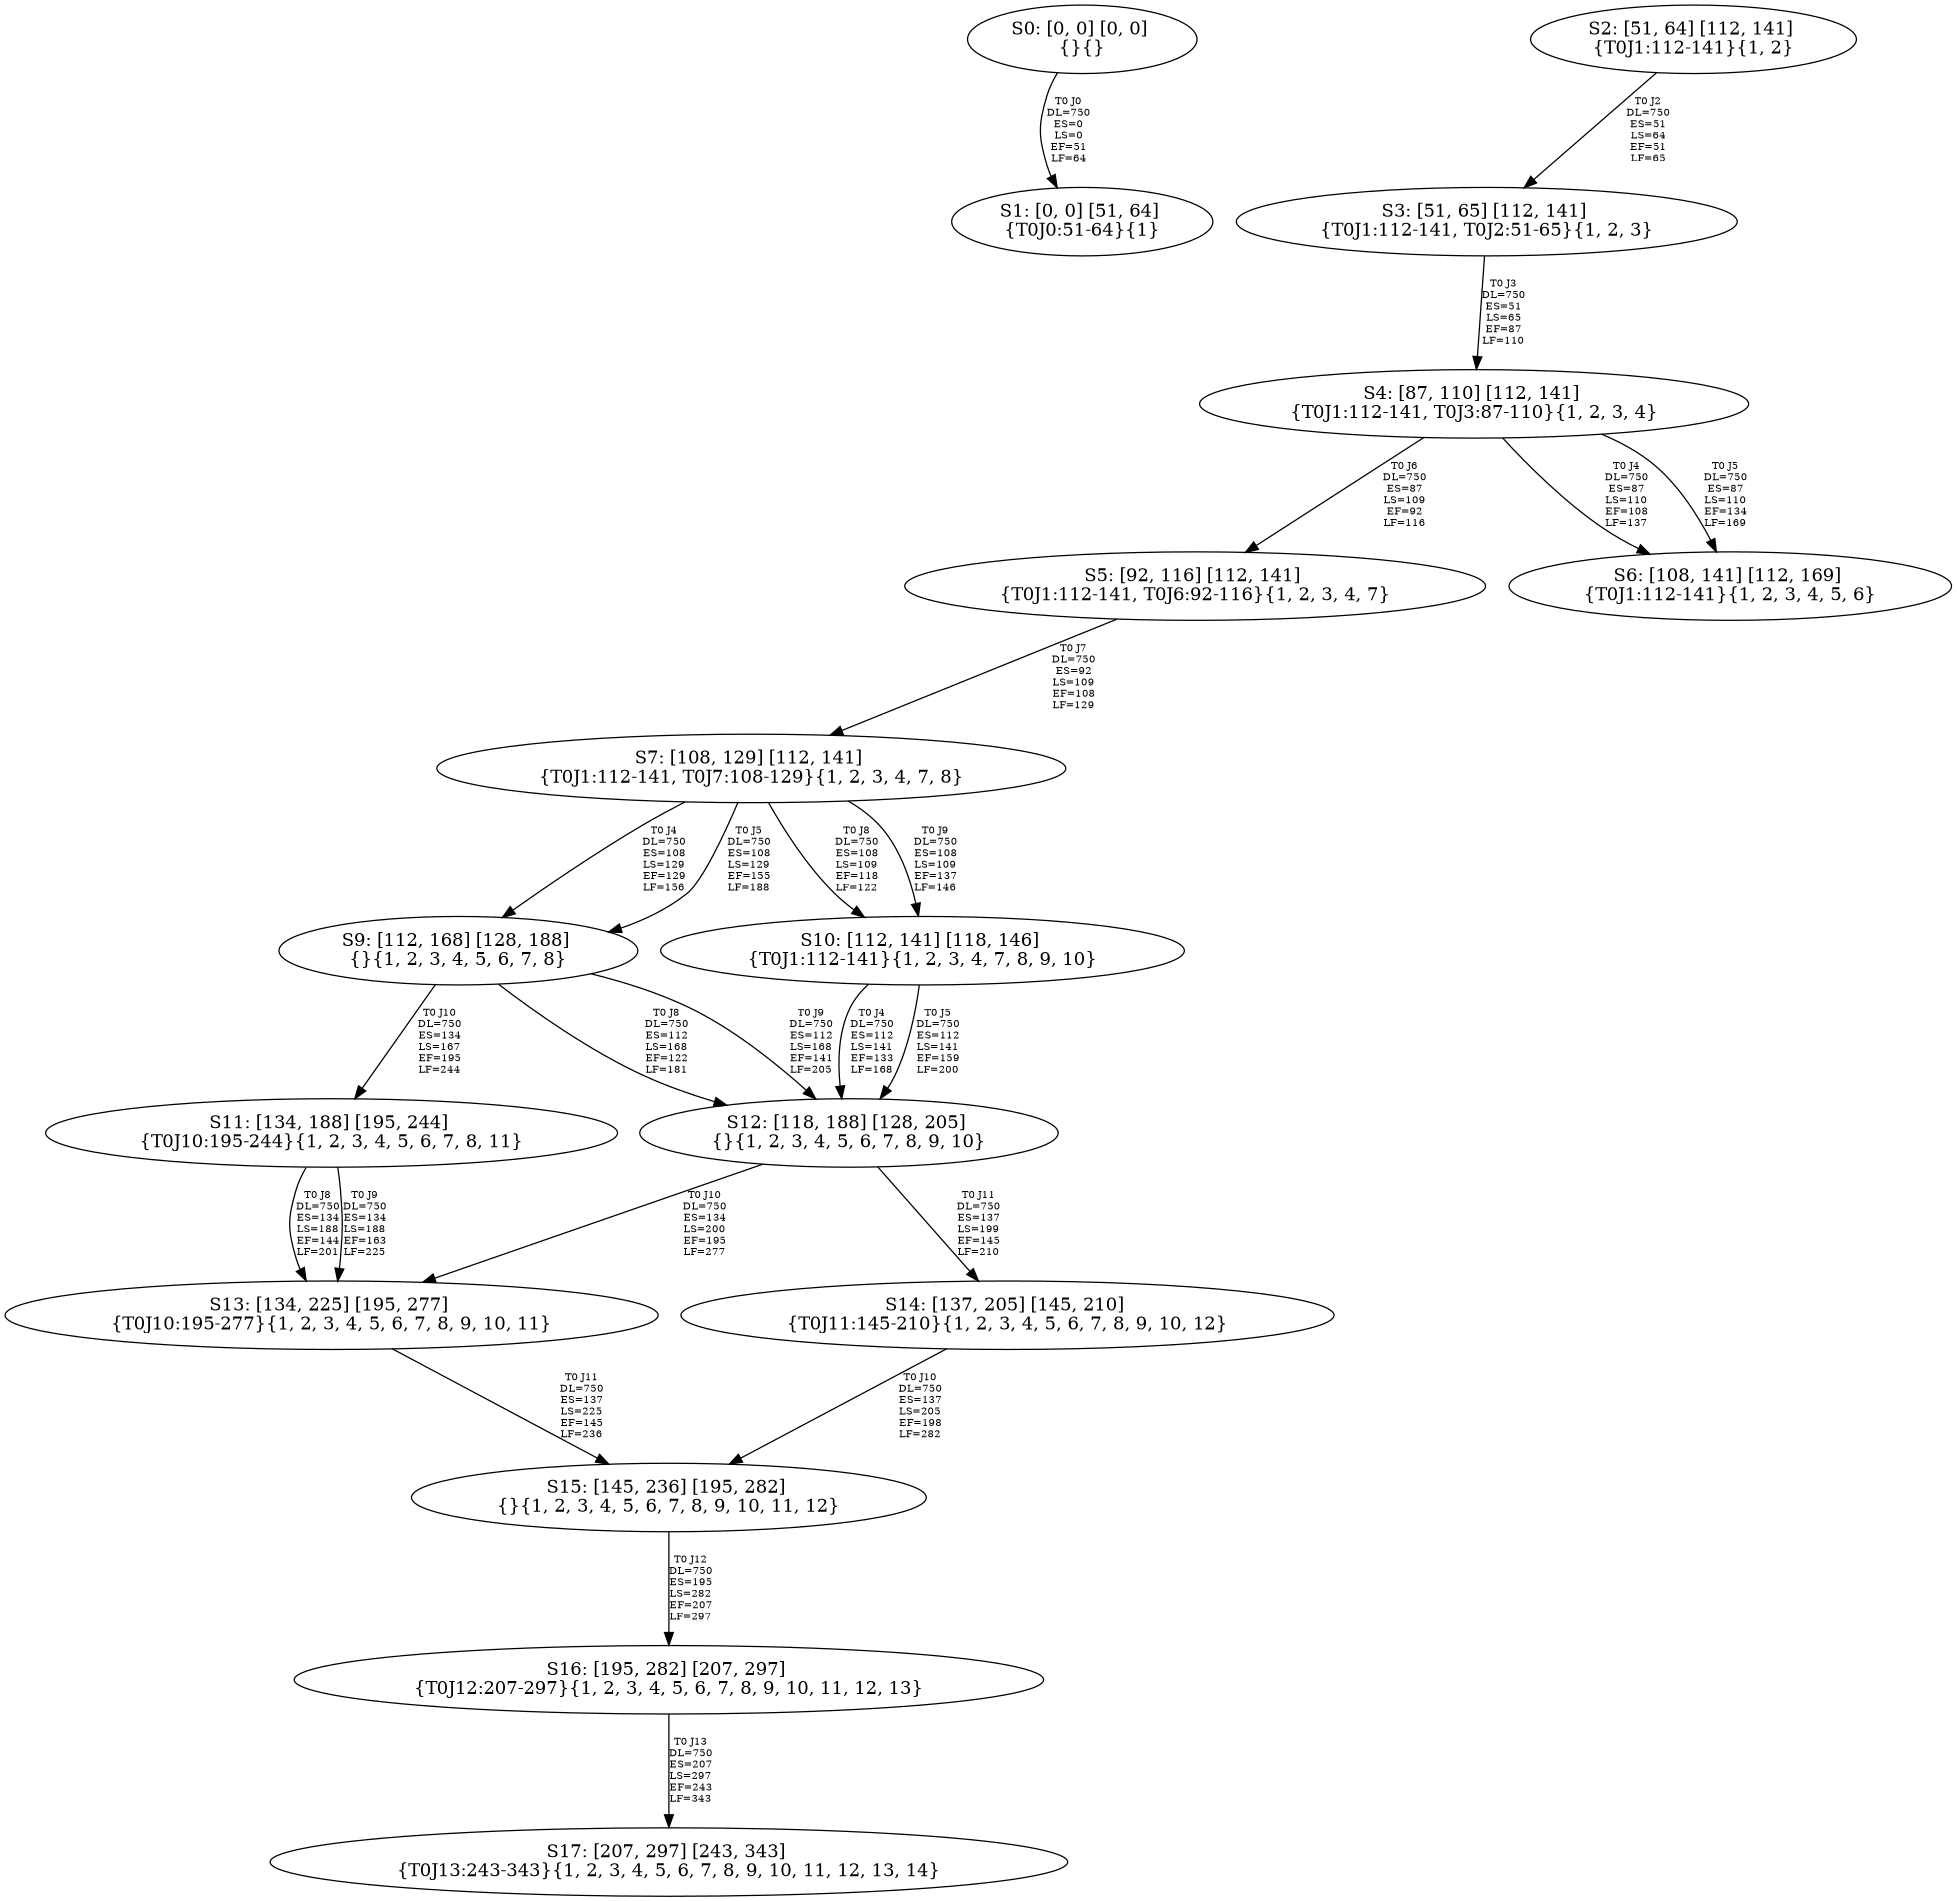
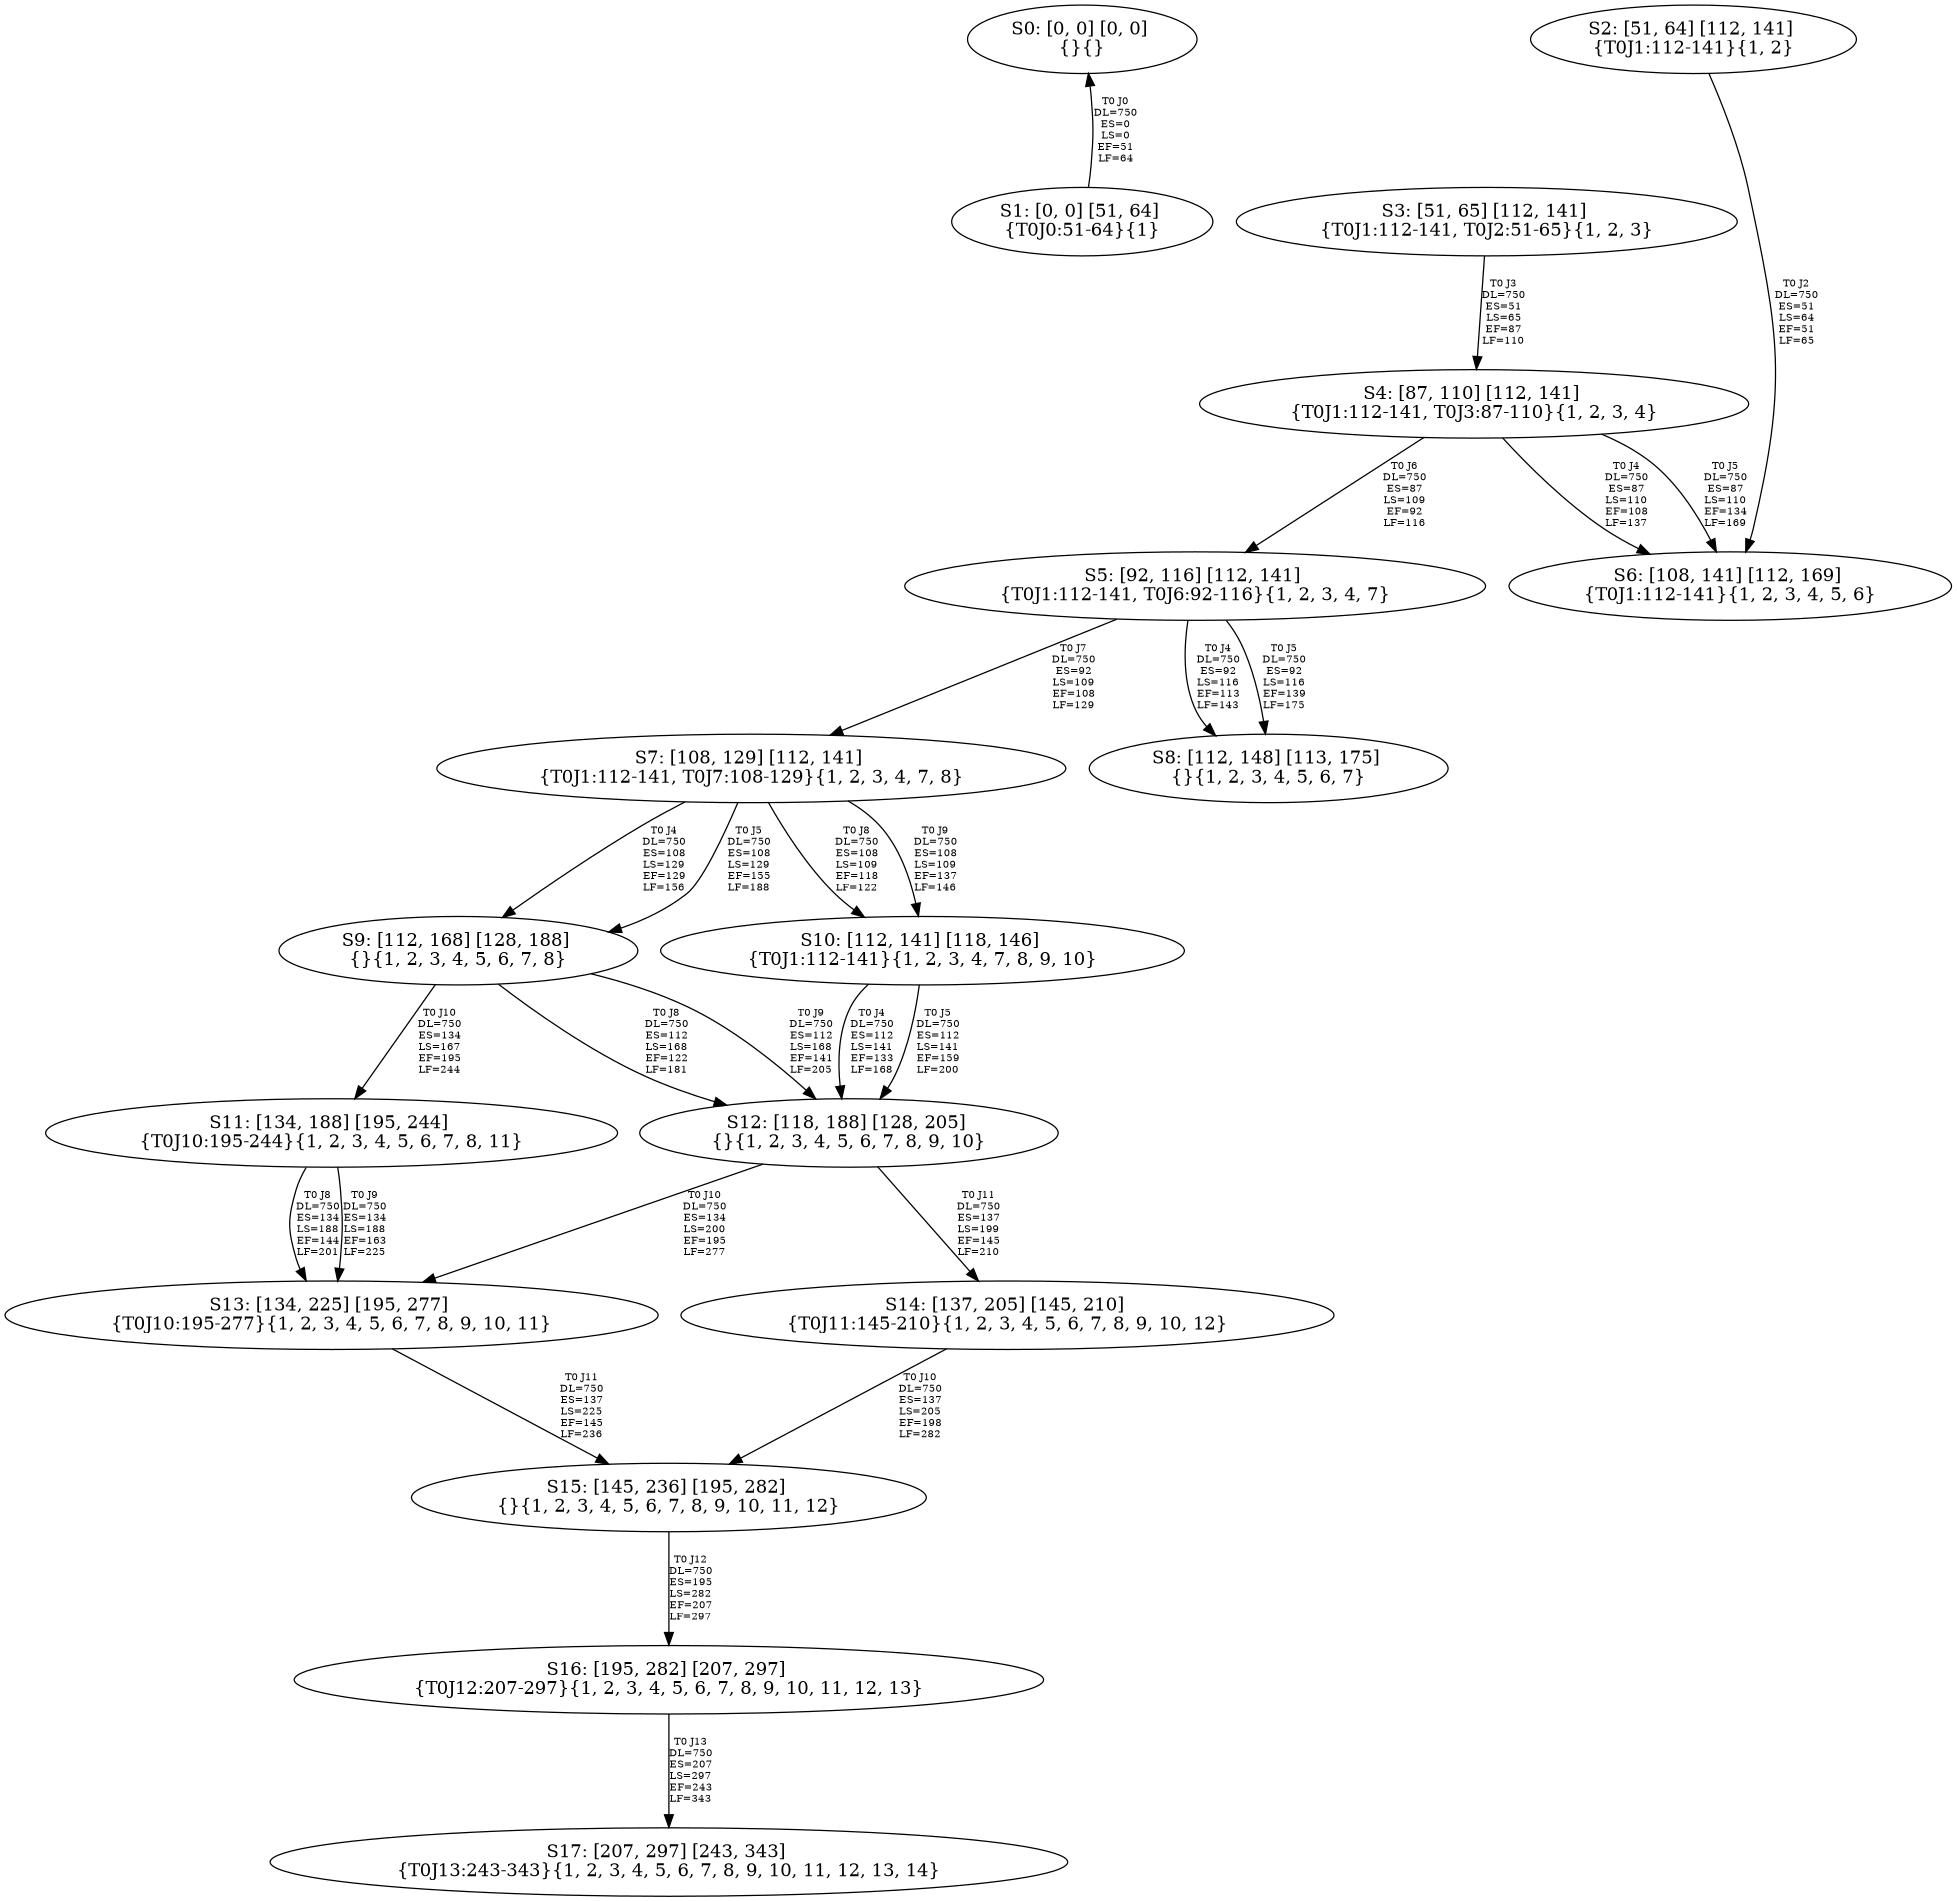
edge "S0: [0, 0] [0, 0] {}{}" -> "S1: [0, 0] [51, 64] {T0J0:51-64}{1}": reversed
edge "S2: [51, 64] [112, 141] {T0J1:112-141}{1, 2}" -> "S3: [51, 65] [112, 141] {T0J1:112-141, T0J2:51-65}{1, 2, 3}": now "S2: [51, 64] [112, 141] {T0J1:112-141}{1, 2}" -> "S6: [108, 141] [112, 169] {T0J1:112-141}{1, 2, 3, 4, 5, 6}"
node "S8: [112, 148] [113, 175] {}{1, 2, 3, 4, 5, 6, 7}": added
